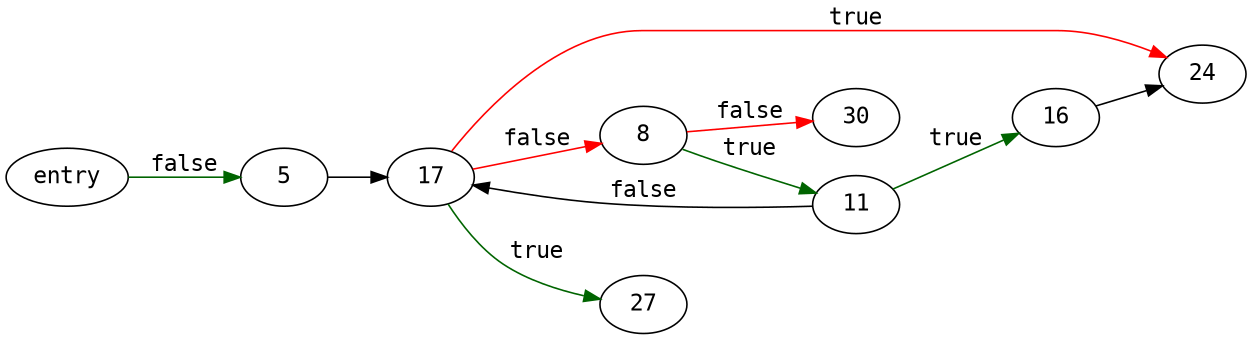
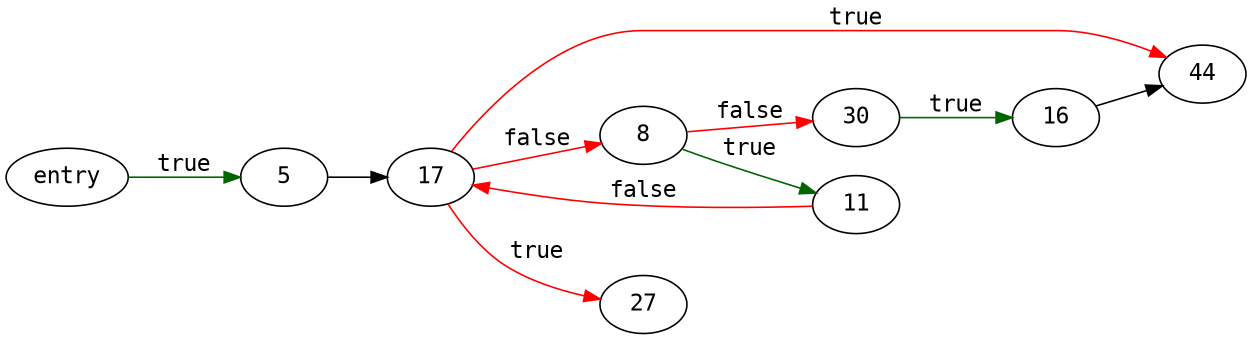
node "24": label "24" -> "44"
edge "entry" -> "5": label "false" -> "true"
edge "11" -> "16": now "30" -> "16"
edge "11" -> "17": color black -> red
edge "17" -> "27": color darkgreen -> red
